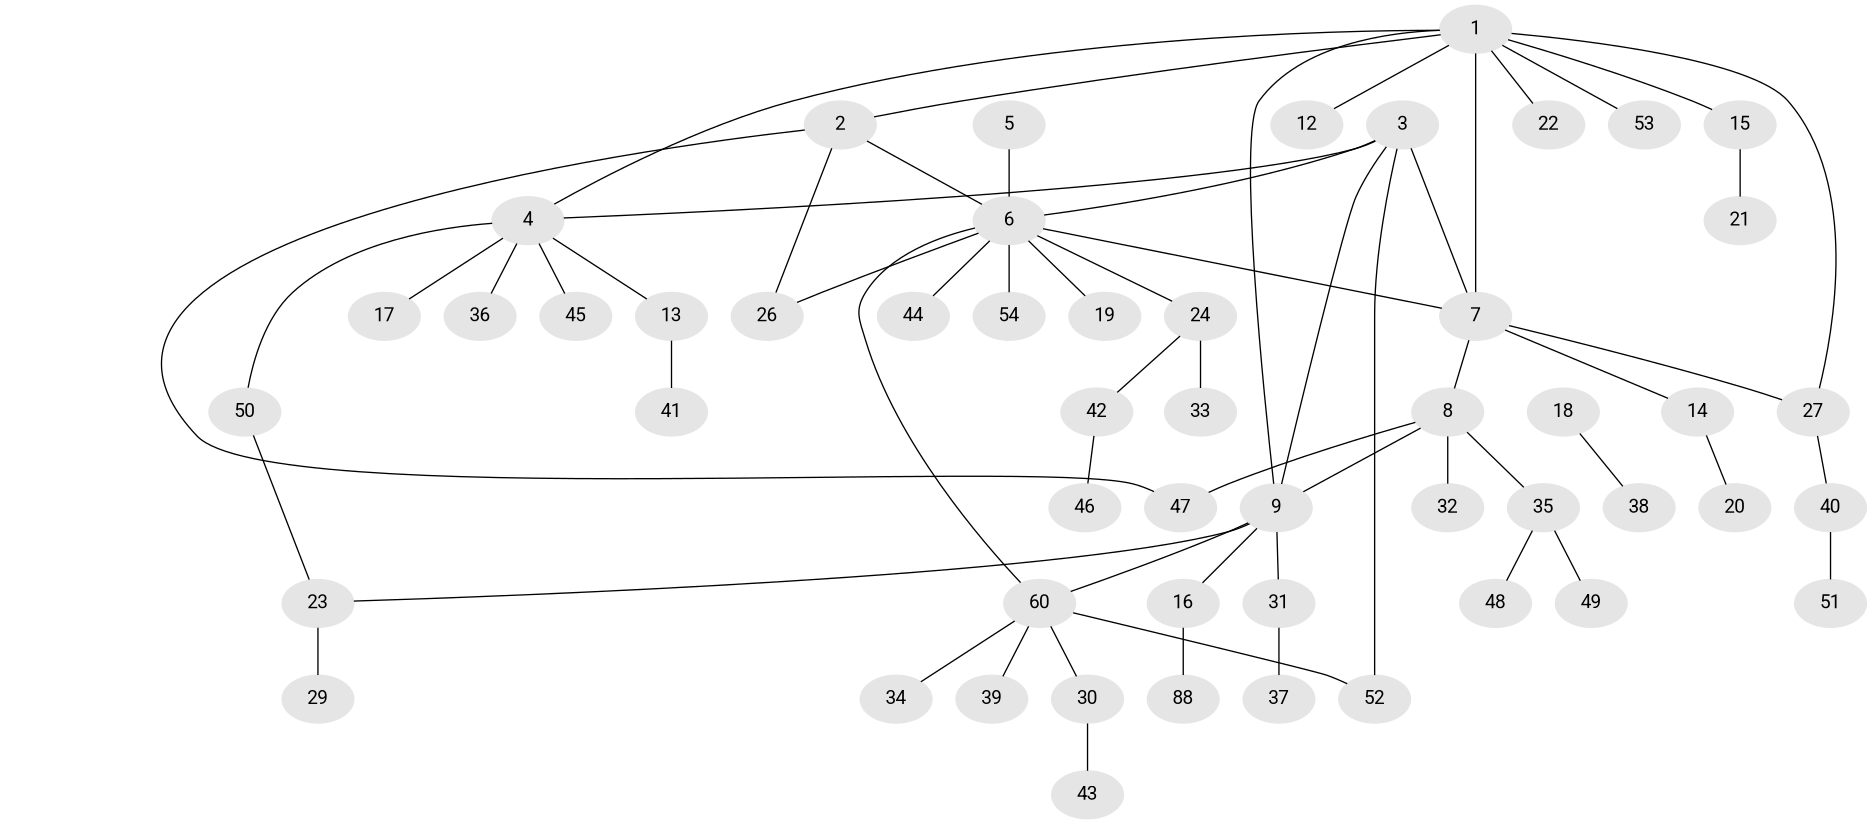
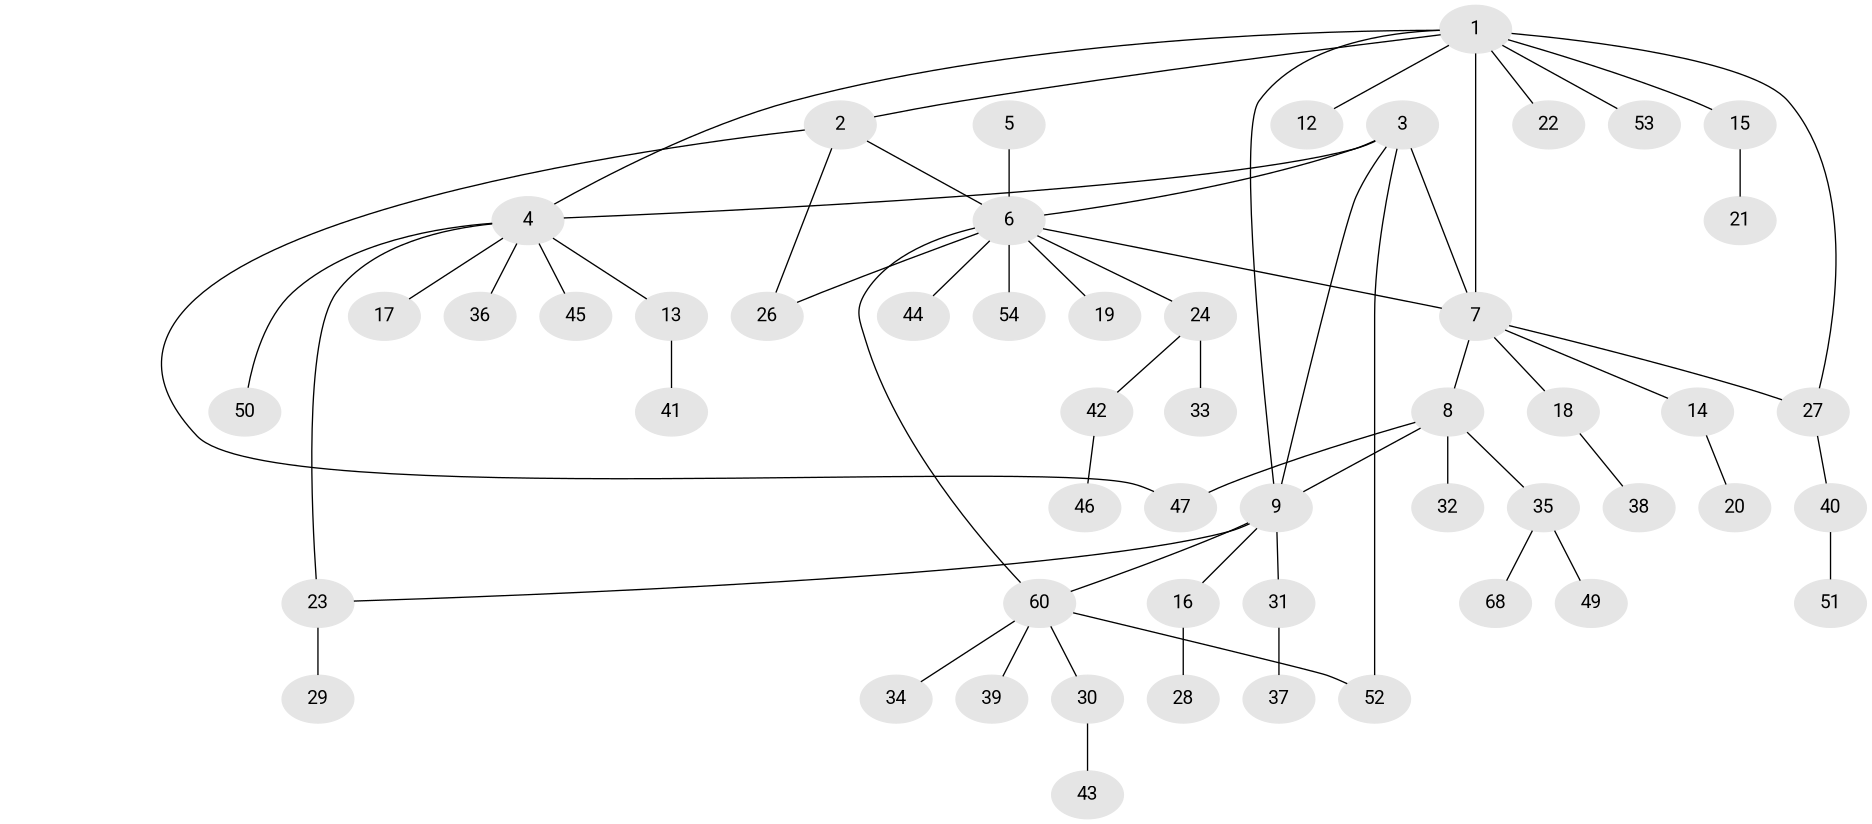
edge "7" -- "18": added
edge "50" -- "23": now "4" -- "23"
node "48": label "48" -> "68"
node "88": label "88" -> "28"
